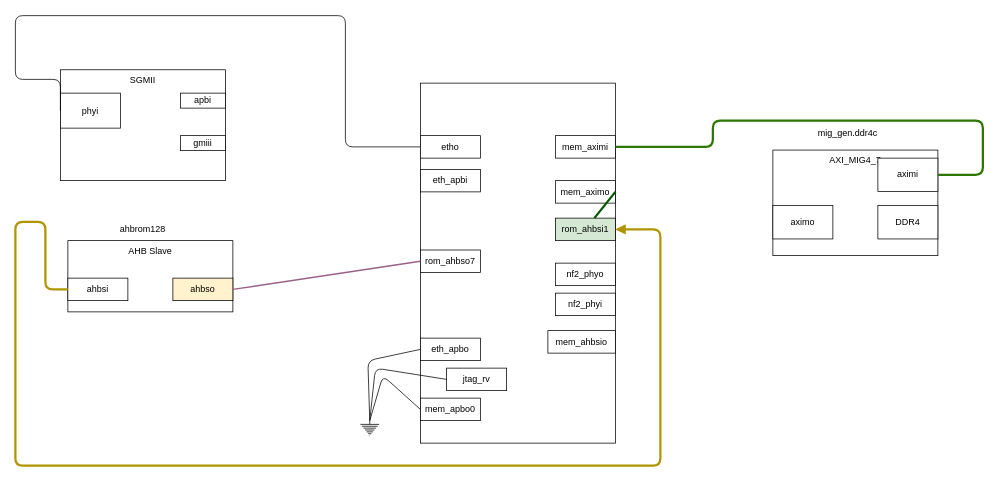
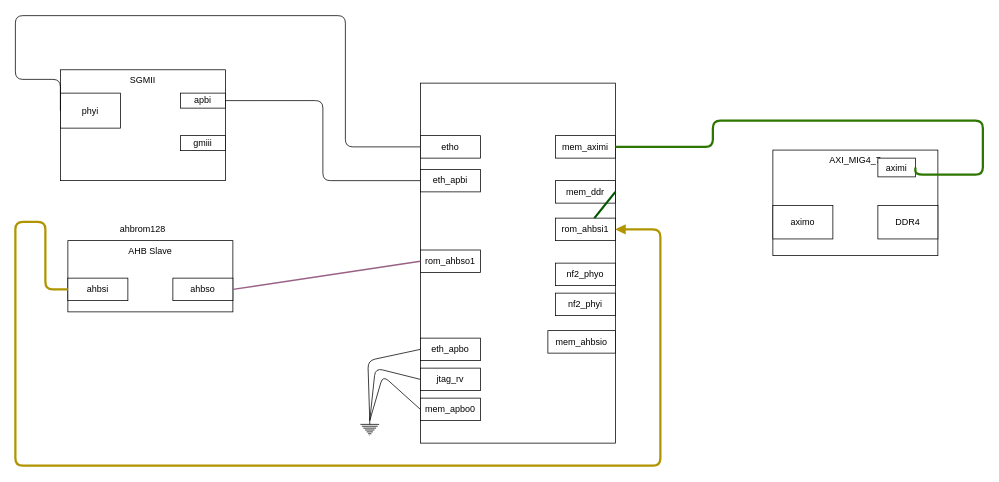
node "mig_gen.ddr4c": removed
edge "apbi" -- "eth_apbi": added
node "aximi": size 60x33 -> 38x19
node "mem_aximo": label "mem_aximo" -> "mem_ddr"
node "rom_ahbsi1": fillcolor #d5e8d4 -> #ffffff
node "rom_ahbso7": label "rom_ahbso7" -> "rom_ahbso1"
node "ahbso": fillcolor #fff2cc -> #ffffff
node "jtag_rv": moved (477, 379) -> (450, 379)
